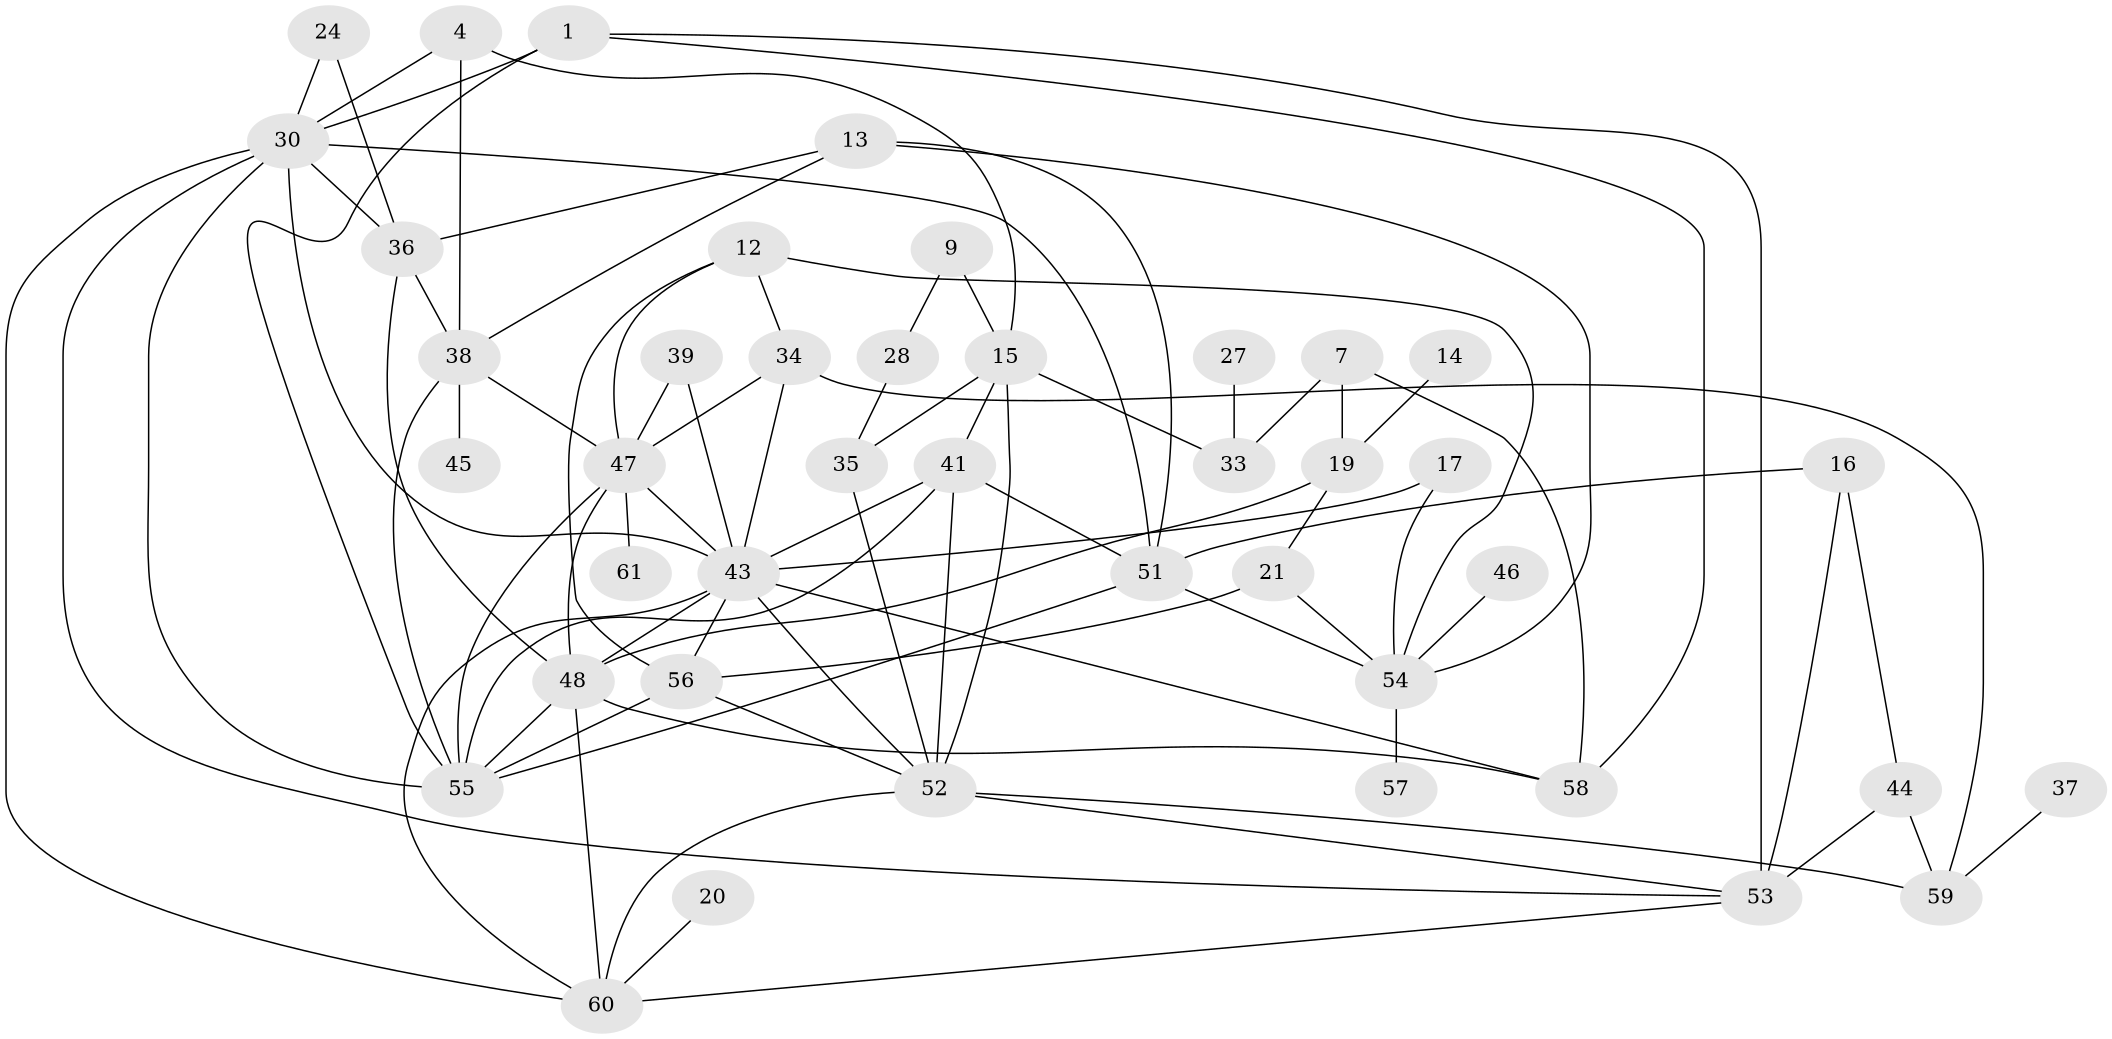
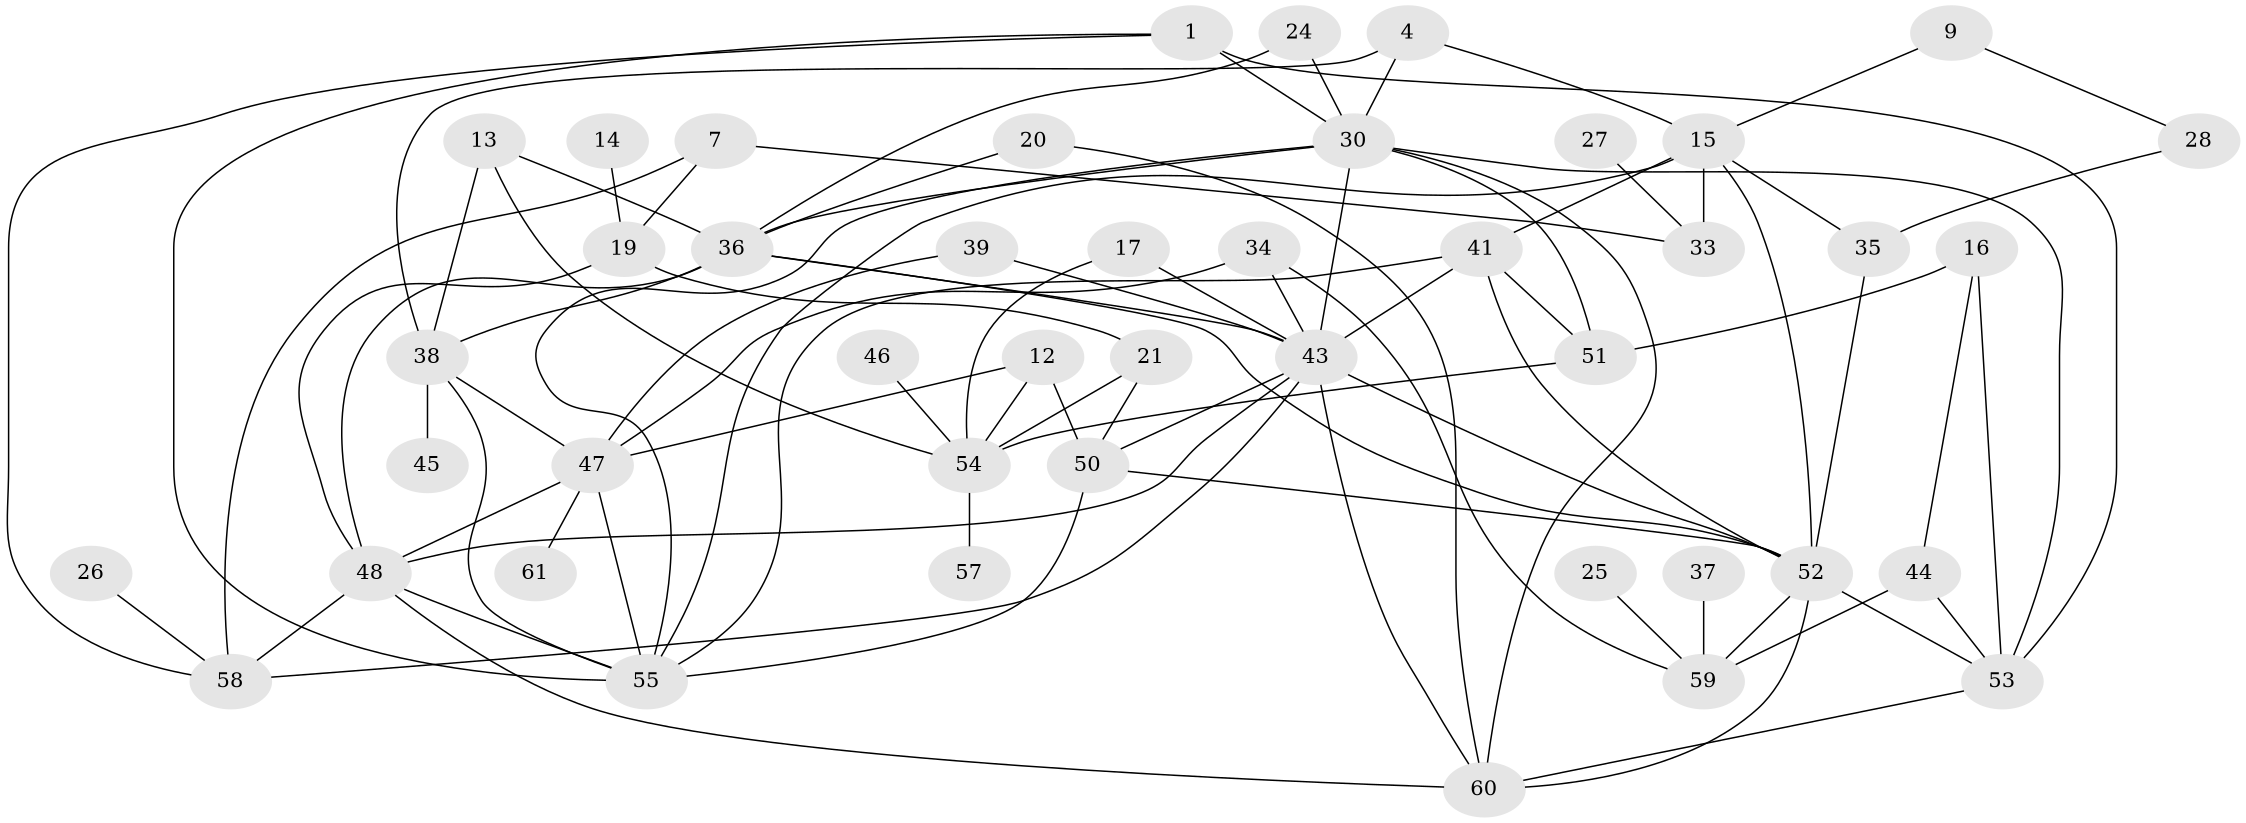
edge "20" -- "36": added
edge "13" -- "51": removed
edge "12" -- "34": removed
edge "36" -- "52": added
edge "47" -- "43": now "36" -- "43"
node "26": added
node "25": added
node "56": label "56" -> "50"
edge "51" -- "55": now "15" -- "55"
